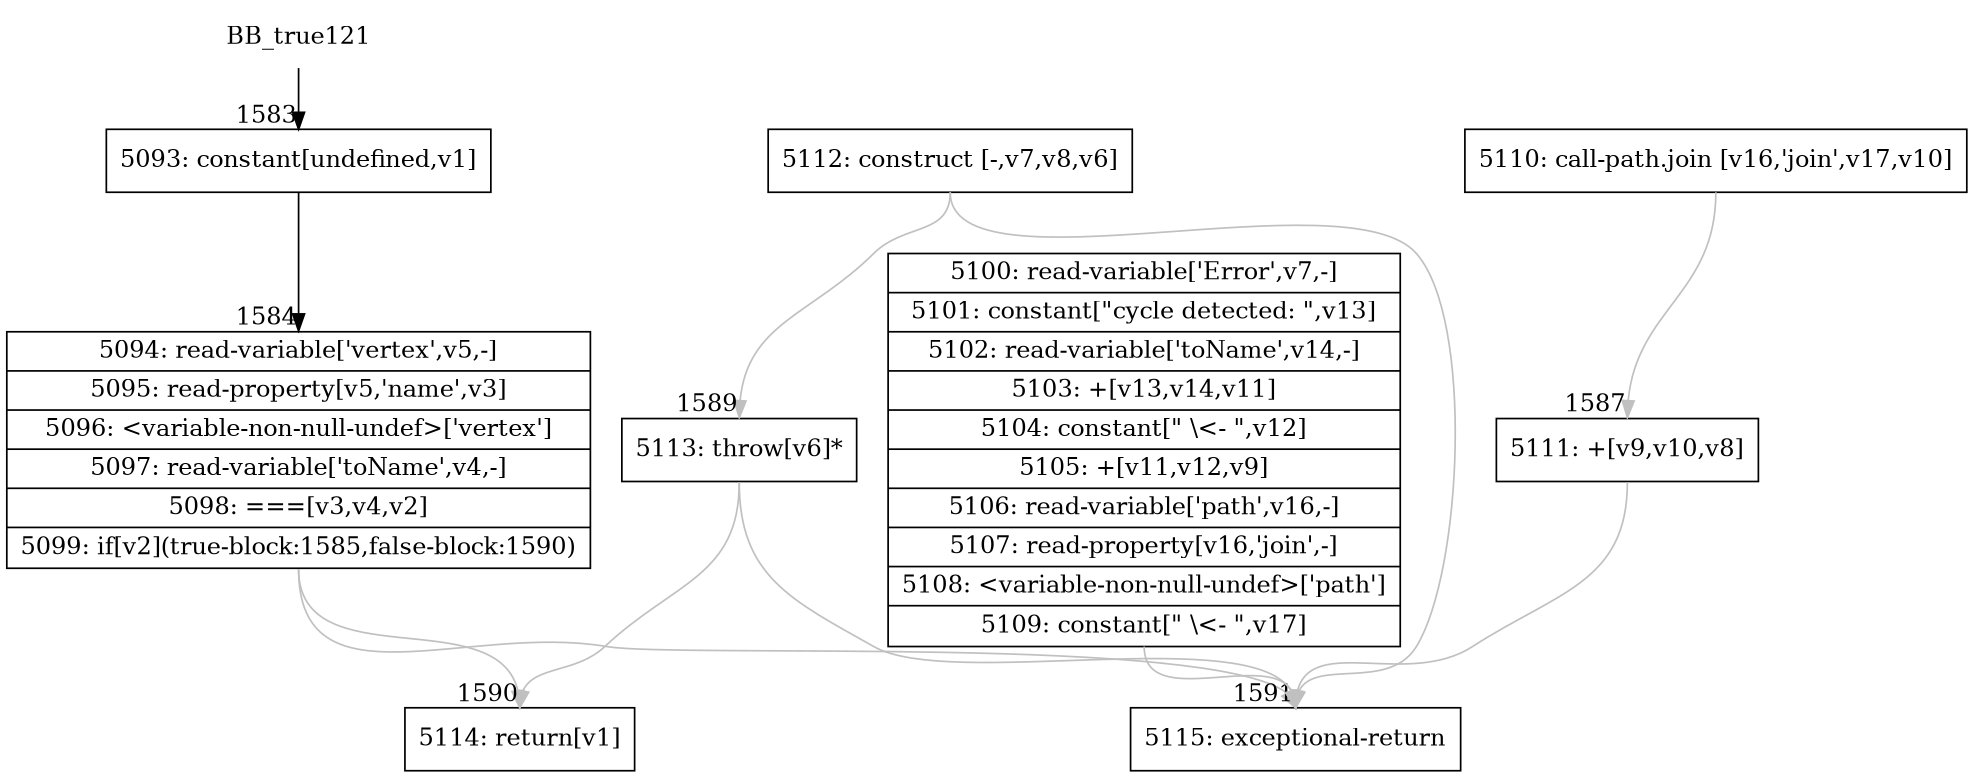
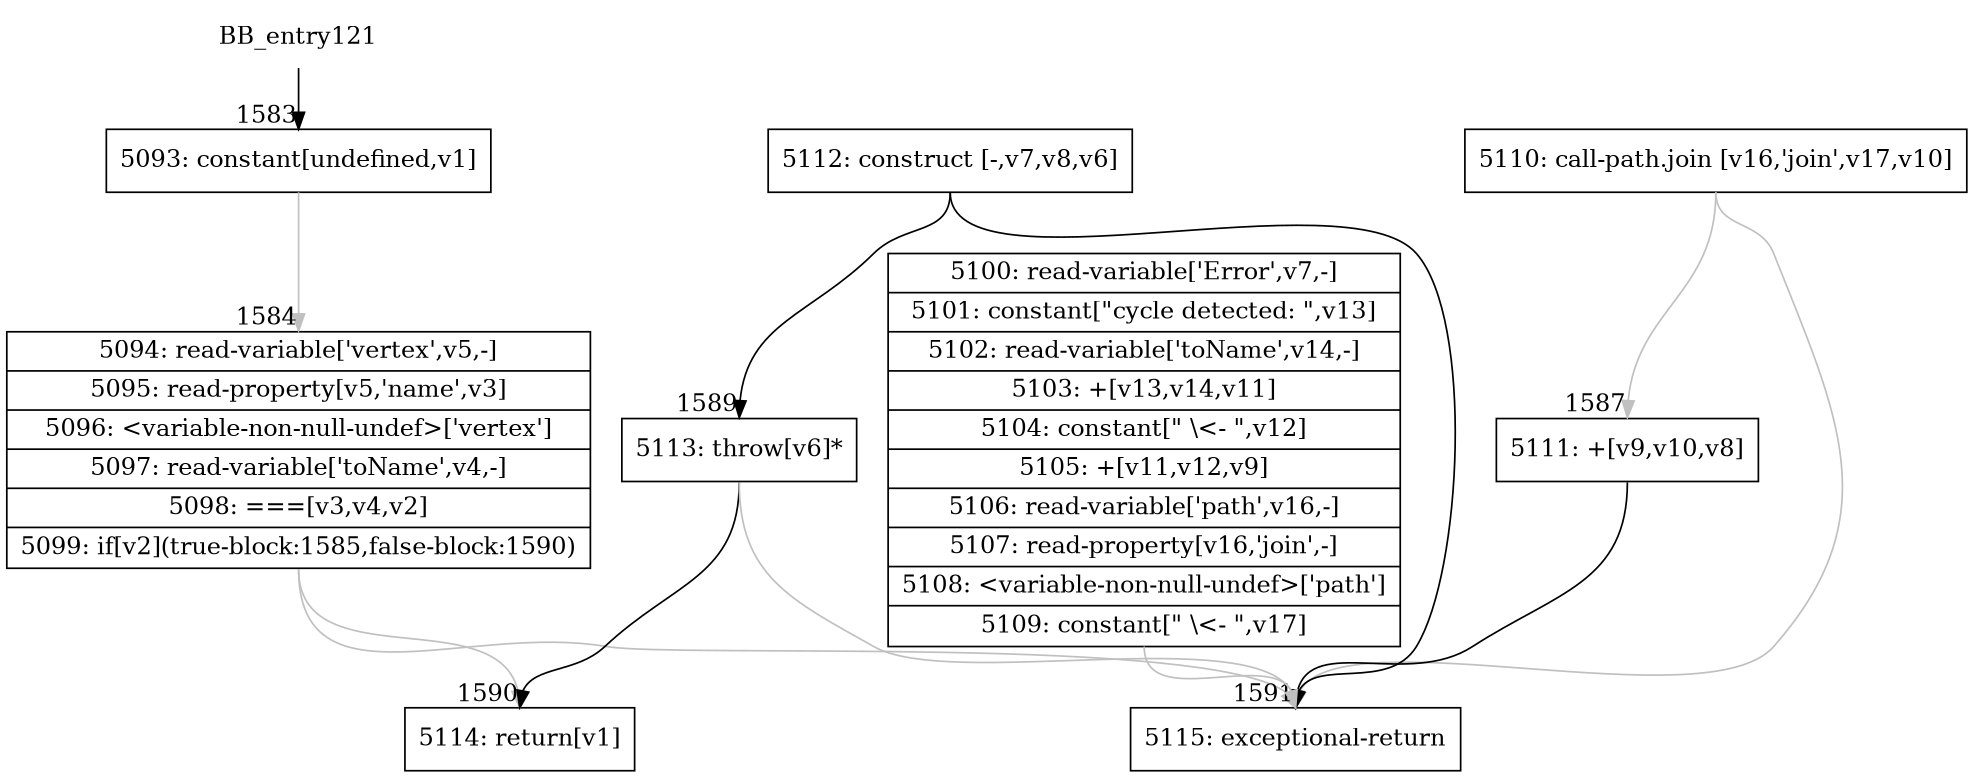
node "BB_true121": label "BB_true121" -> "BB_entry121"
edge "5093: constant[undefined,v1]" -> "5094: read-variable['vertex',v5,-]": color black -> gray
edge "5112: construct [-,v7,v8,v6]" -> "5115: exceptional-return": color gray -> black
edge "5112: construct [-,v7,v8,v6]" -> "5113: throw[v6]*": color gray -> black
edge "5113: throw[v6]*" -> "5114: return[v1]": color gray -> black
edge "5111: +[v9,v10,v8]" -> "5115: exceptional-return": color gray -> black
edge "5110: call-path.join [v16,'join',v17,v10]" -> "5115: exceptional-return": added
